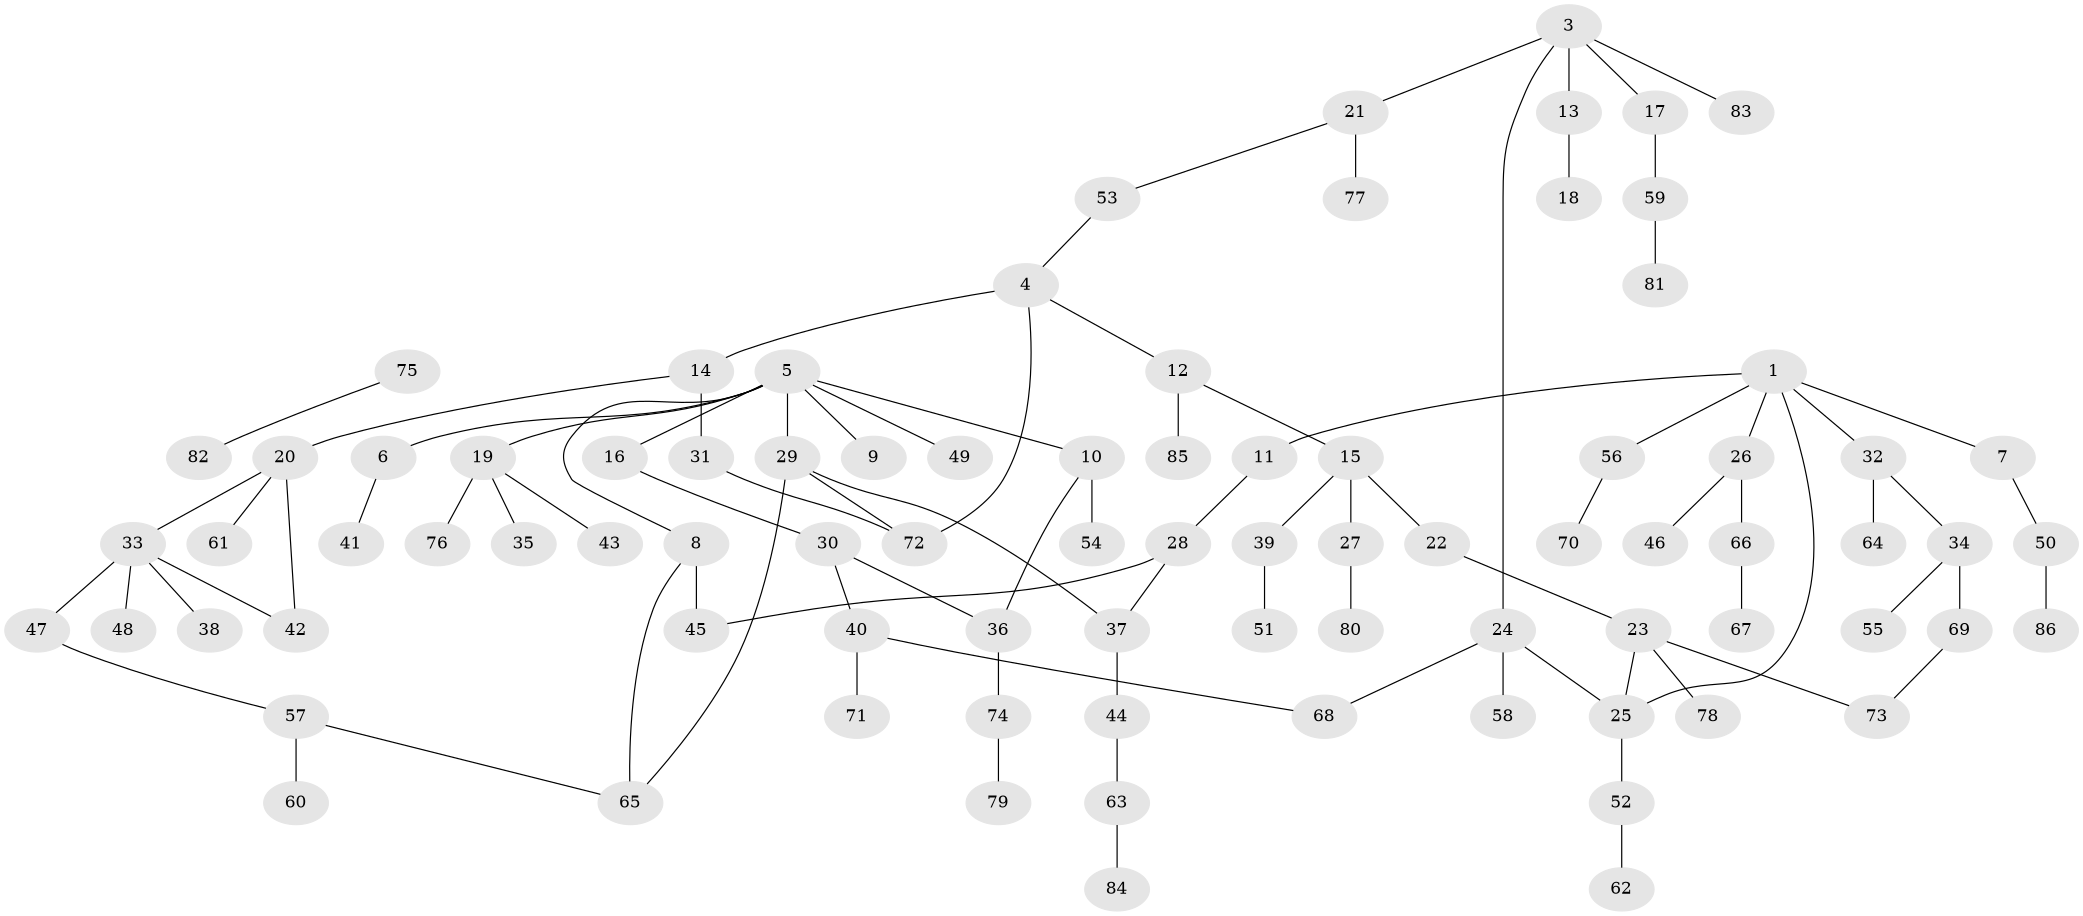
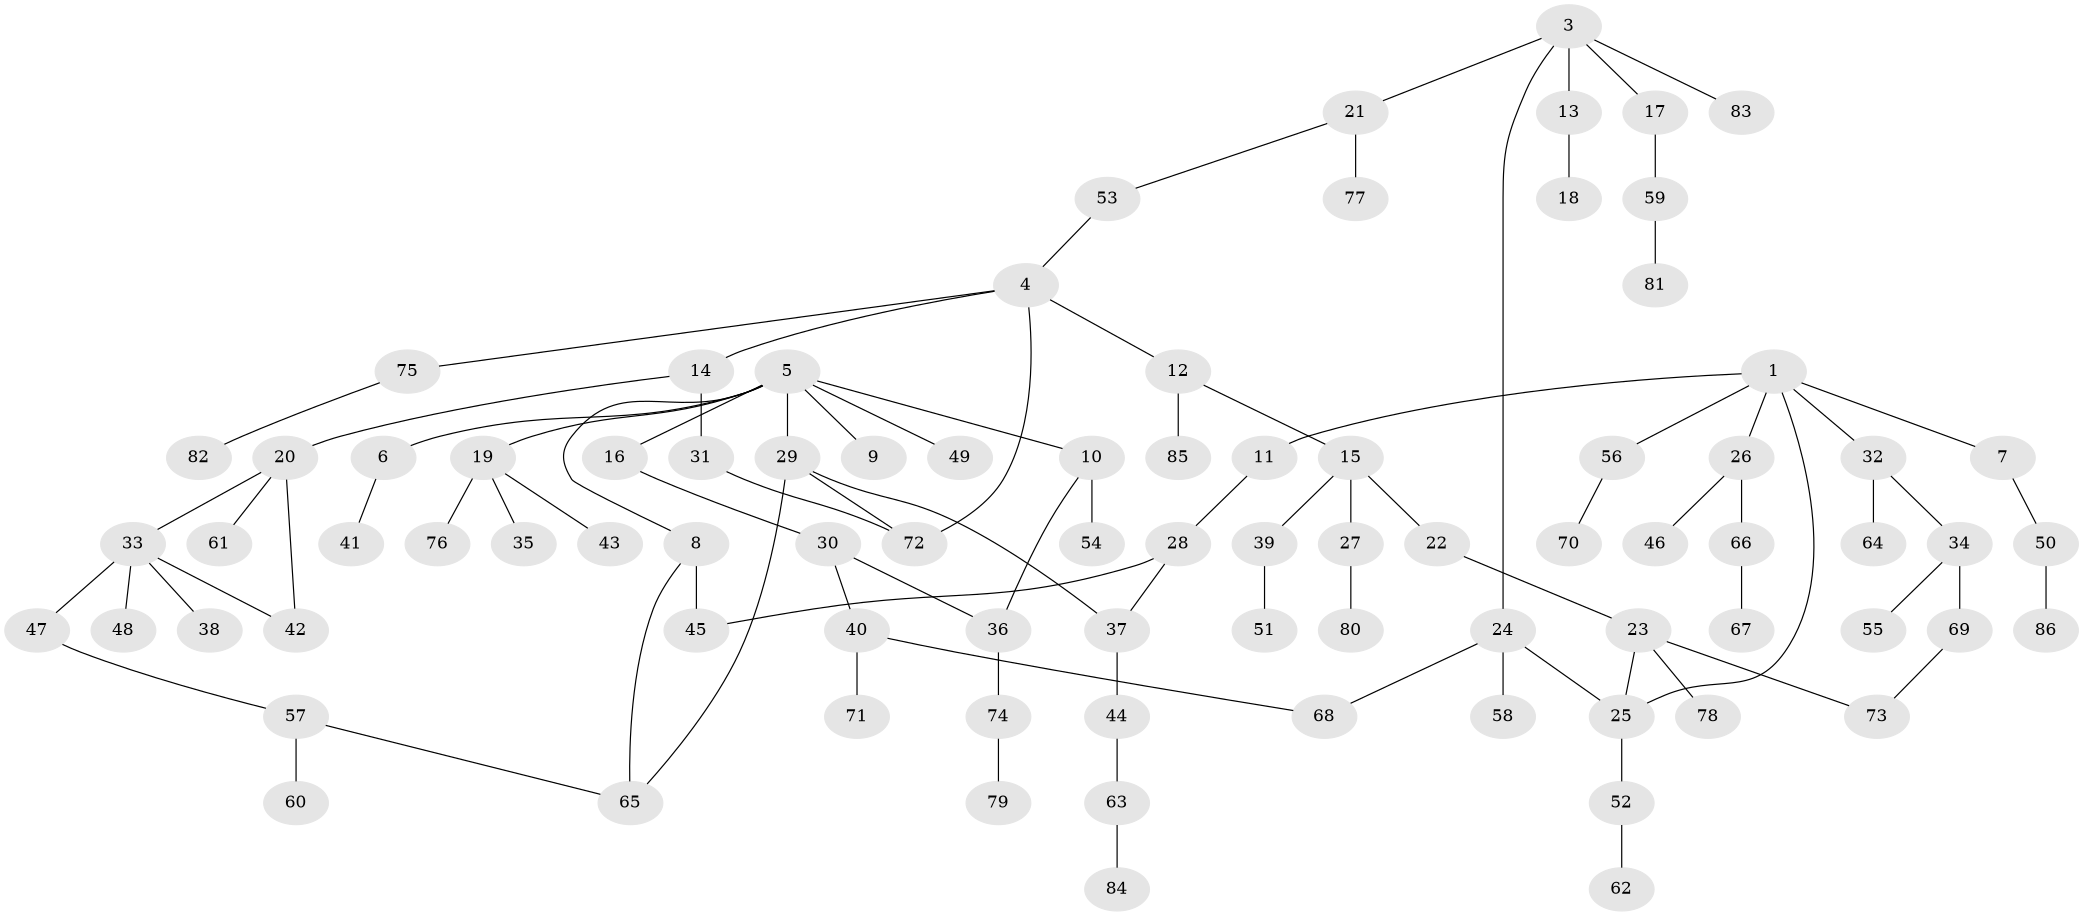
edge "4" -- "75": added
